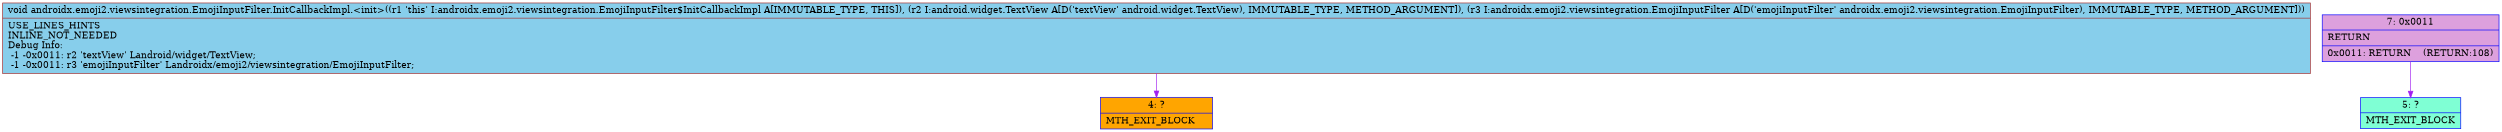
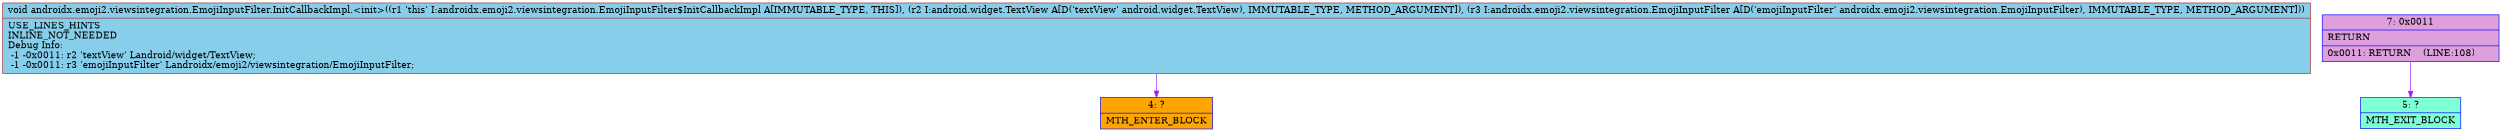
node "7: 0x0011": text "0x0011: RETURN    (RETURN:108)" -> "0x0011: RETURN    (LINE:108)"
node "4: ?": text "MTH_EXIT_BLOCK" -> "MTH_ENTER_BLOCK"
